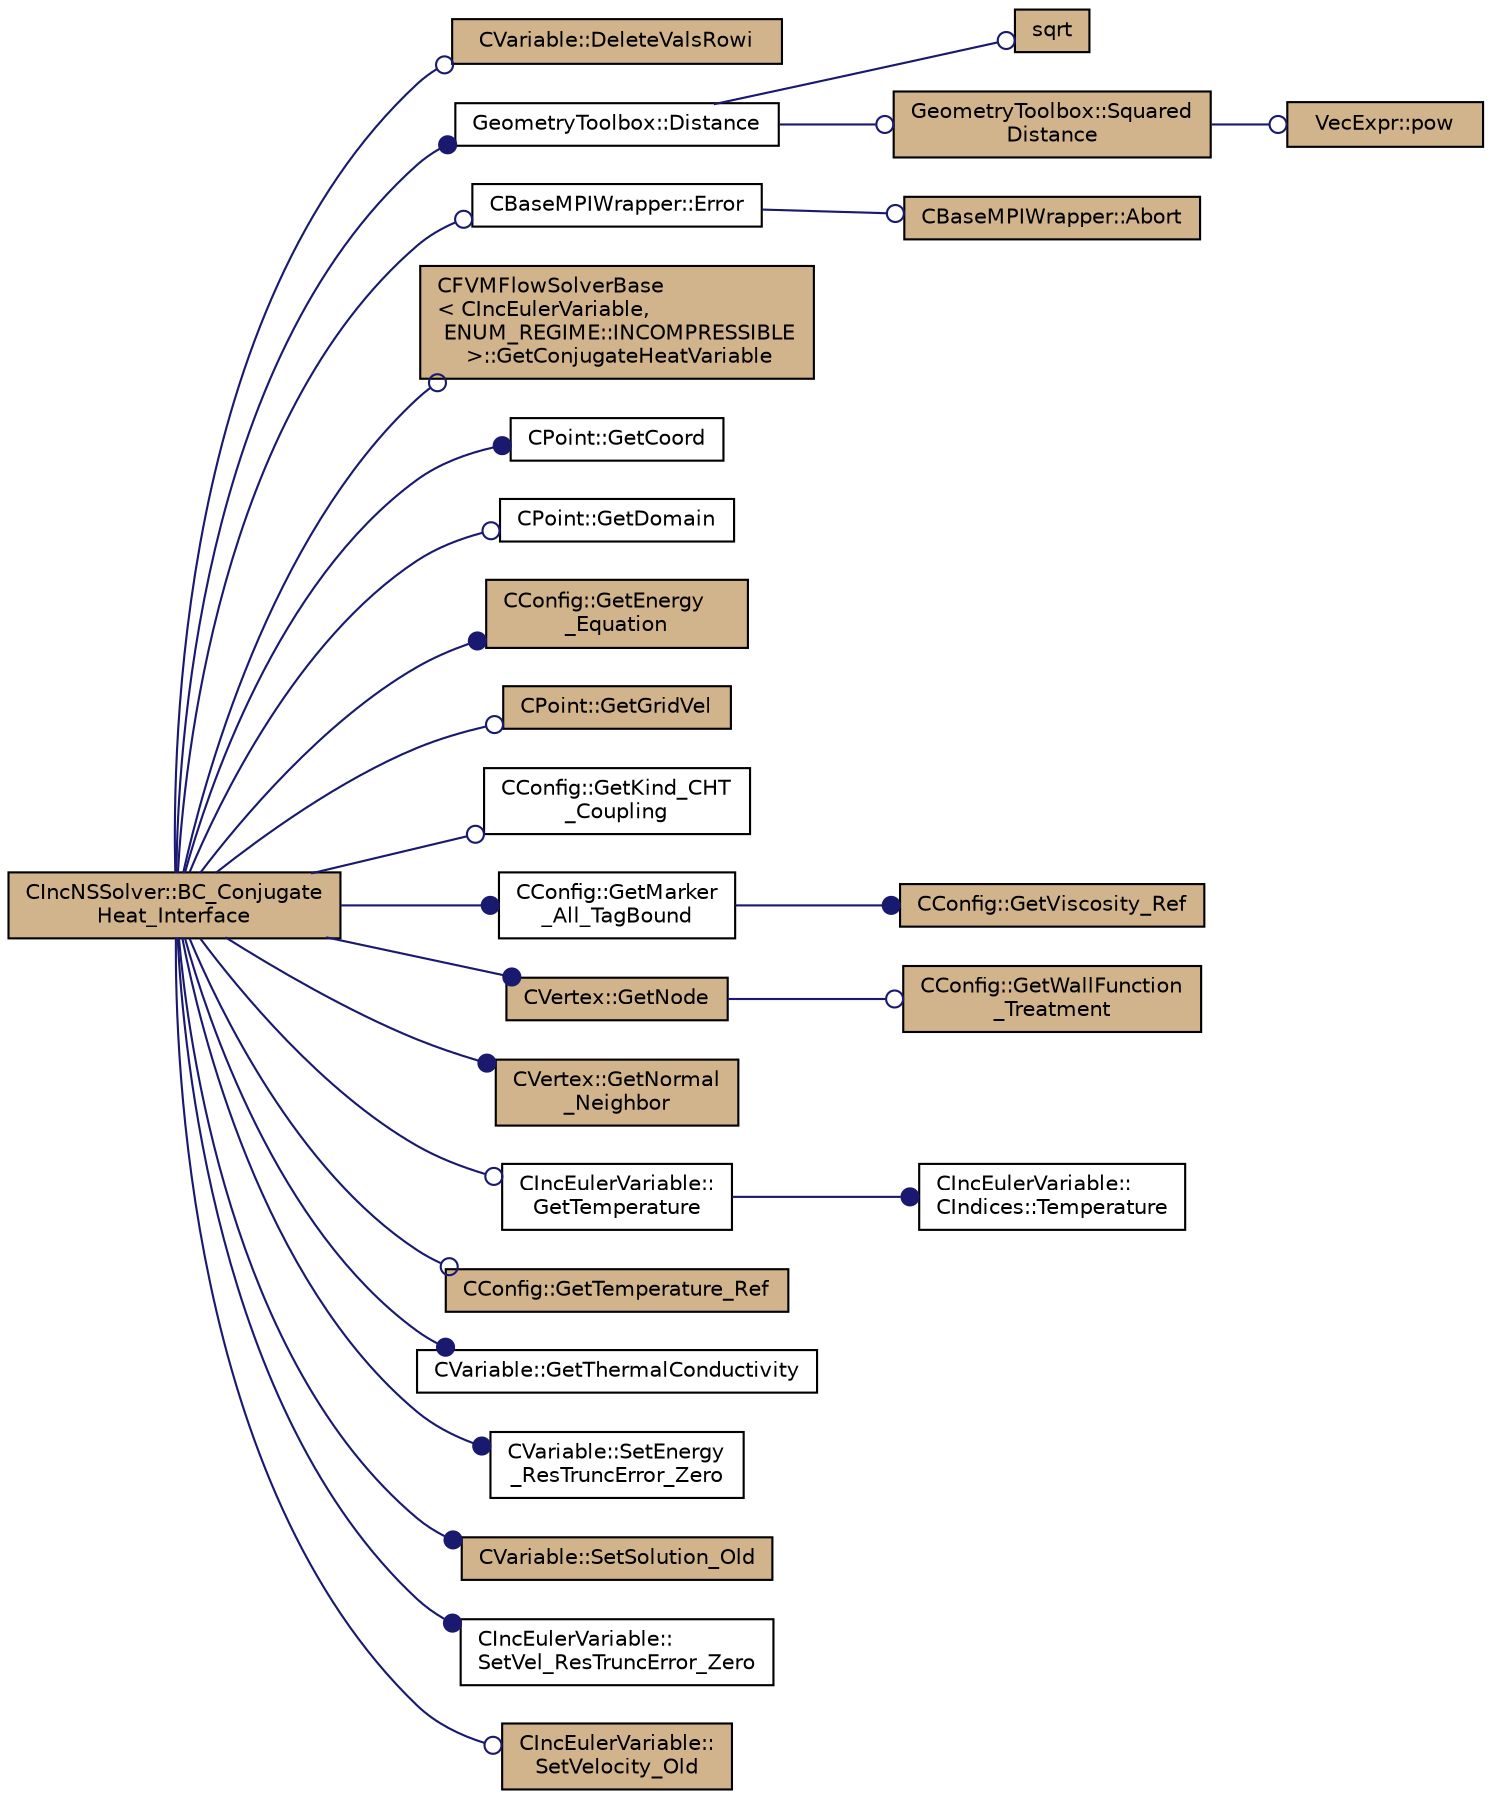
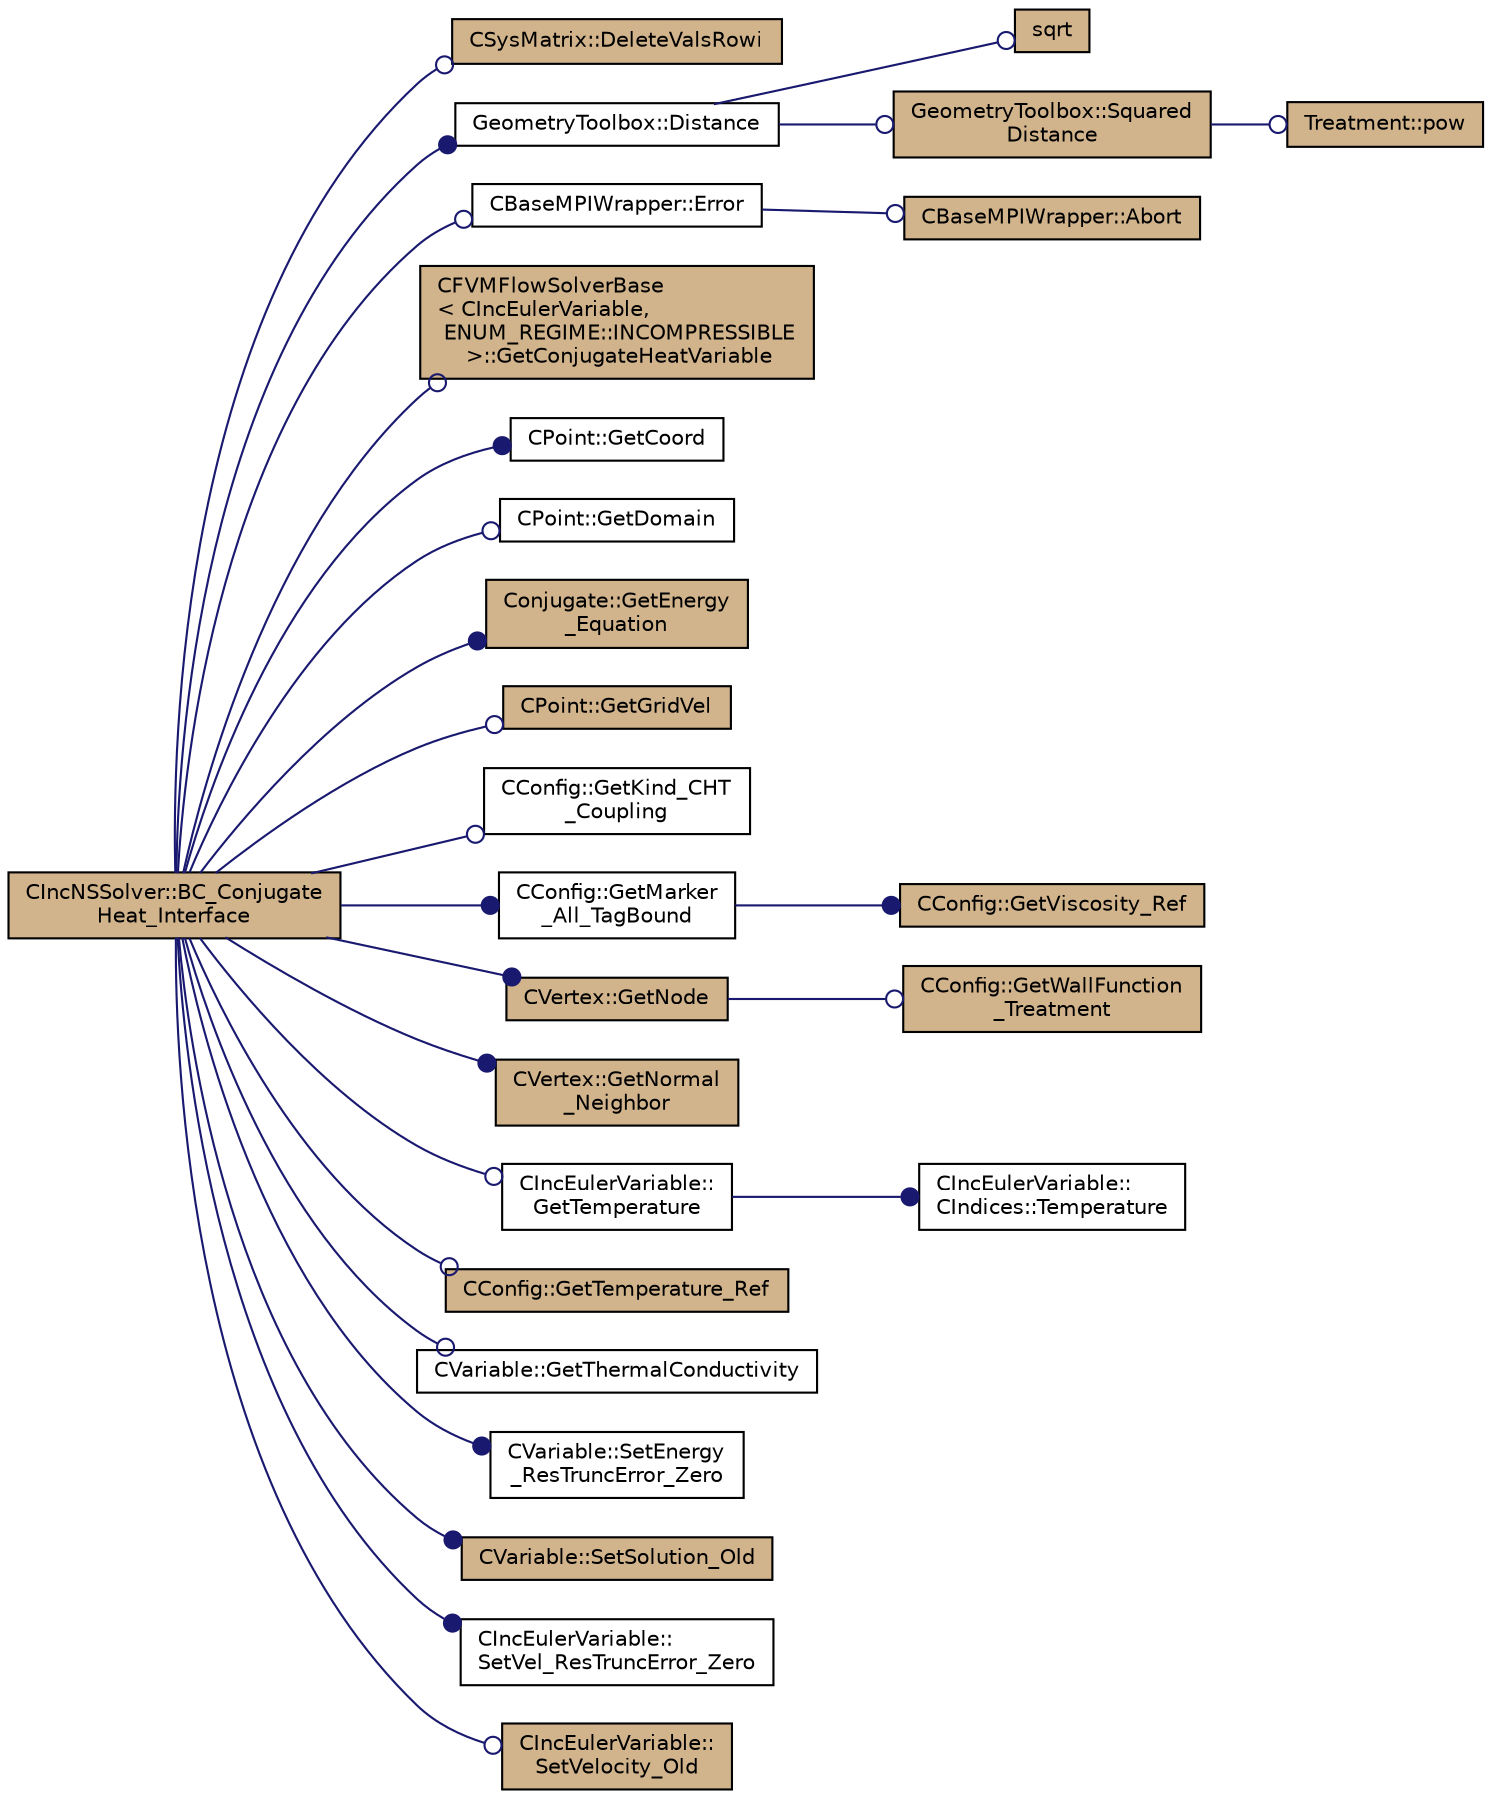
node "CVariable::DeleteValsRowi": label "CVariable::DeleteValsRowi" -> "CSysMatrix::DeleteValsRowi"
node "VecExpr::pow": label "VecExpr::pow" -> "Treatment::pow"
node "CConfig::GetEnergy _Equation": label "CConfig::GetEnergy _Equation" -> "Conjugate::GetEnergy _Equation"
edge "CIncNSSolver::BC_Conjugate Heat_Interface" -> "CVariable::GetThermalConductivity": arrowhead dot -> odot
